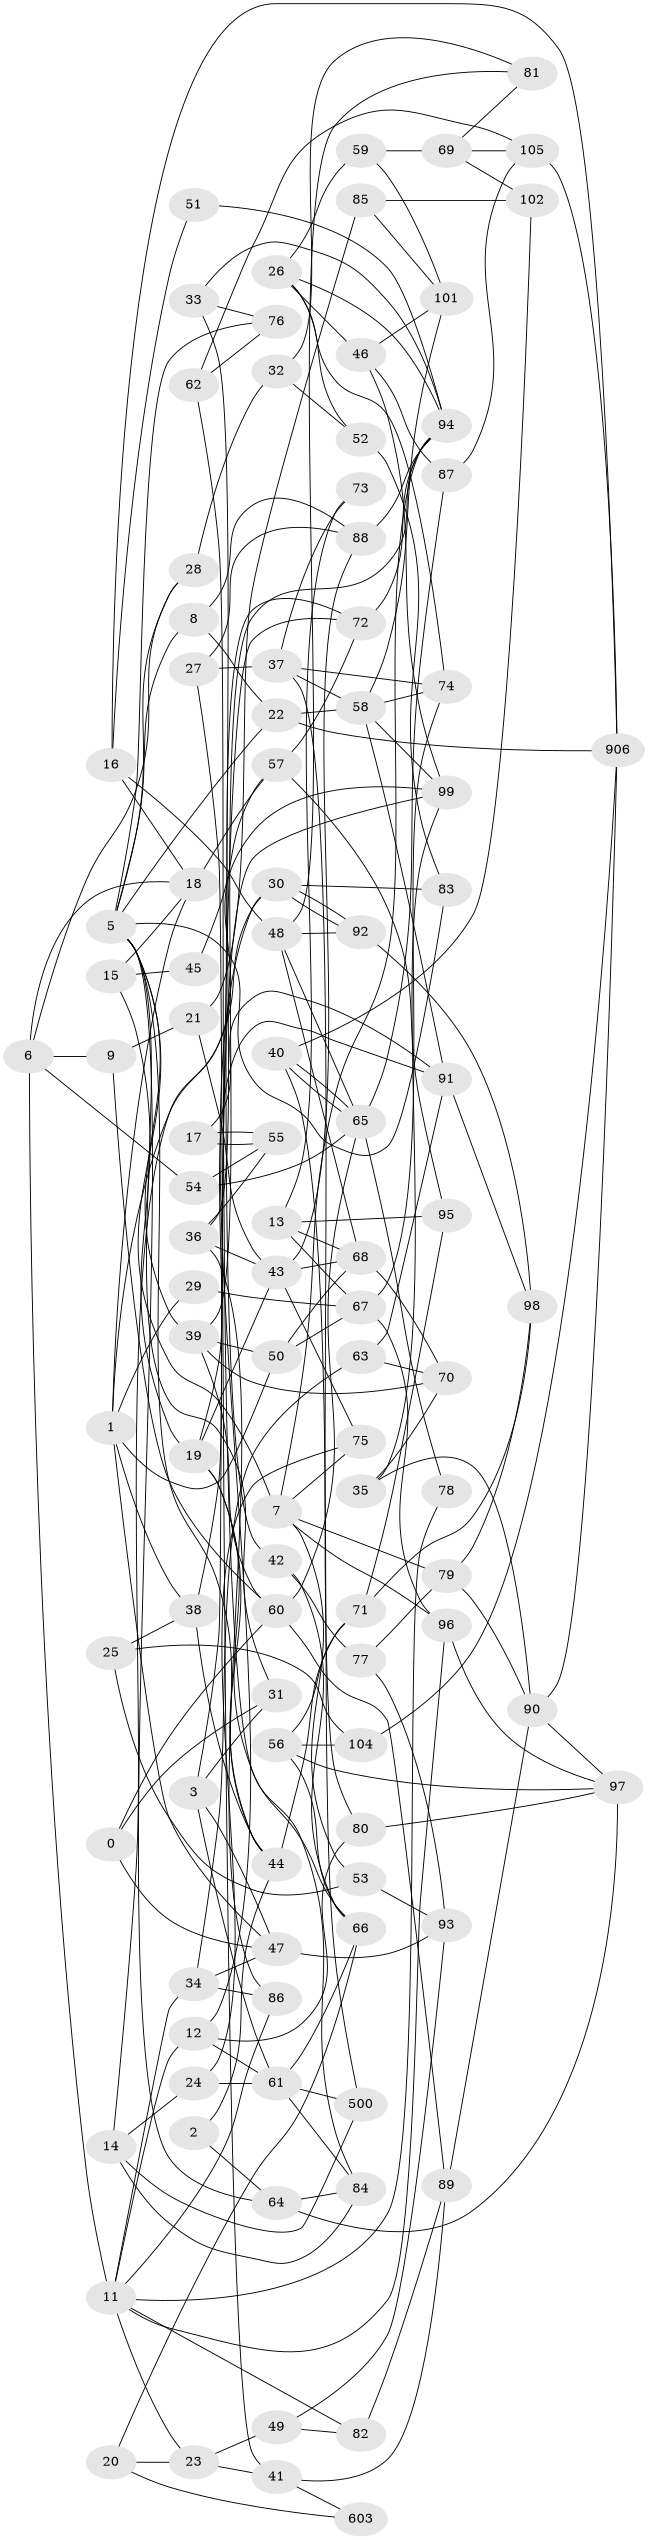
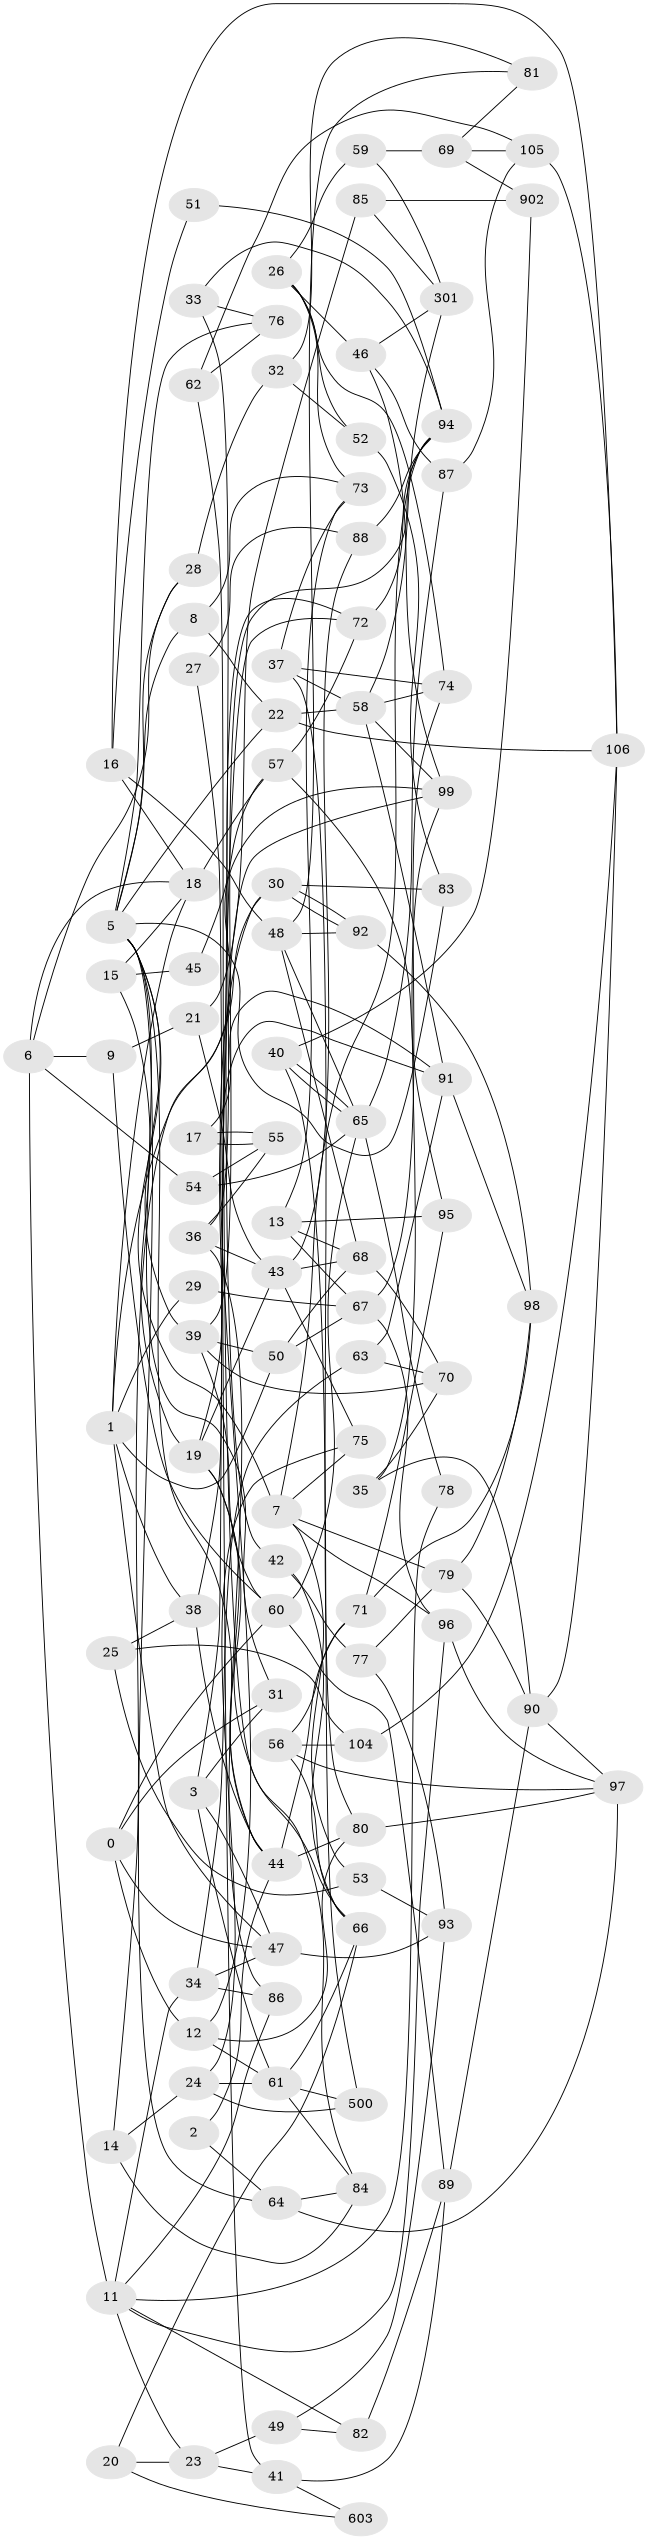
node "102": label "102" -> "902"
node "101": label "101" -> "301"
edge "26" -- "94": now "26" -- "73"
edge "88" -- "8": now "73" -- "8"
edge "37" -- "27": removed
node "906": label "906" -> "106"
edge "80" -- "44": added
edge "12" -- "11": now "12" -- "0"
edge "500" -- "14": now "500" -- "24"
